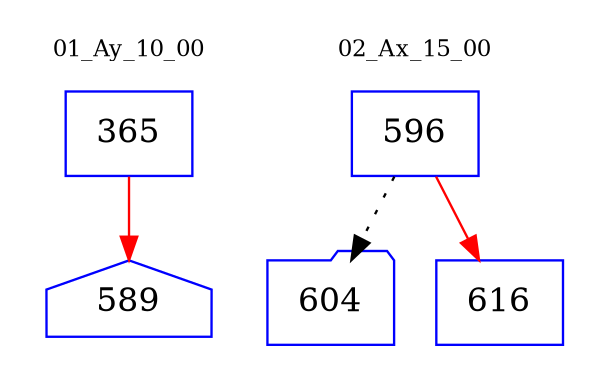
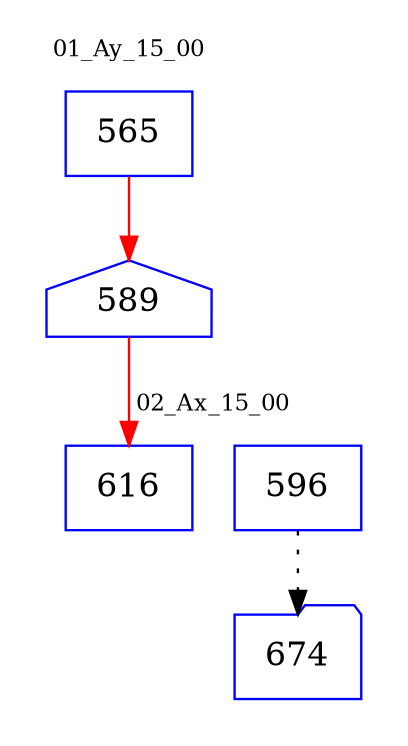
cluster "01_Ay_10_00": label "01_Ay_10_00" -> "01_Ay_15_00"
node "365": label "365" -> "565"
edge "596" -> "616": now "589" -> "616"
node "604": label "604" -> "674"
